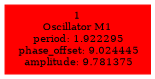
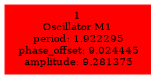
node "1": text "amplitude: 9.781375" -> "amplitude: 9.281375"
